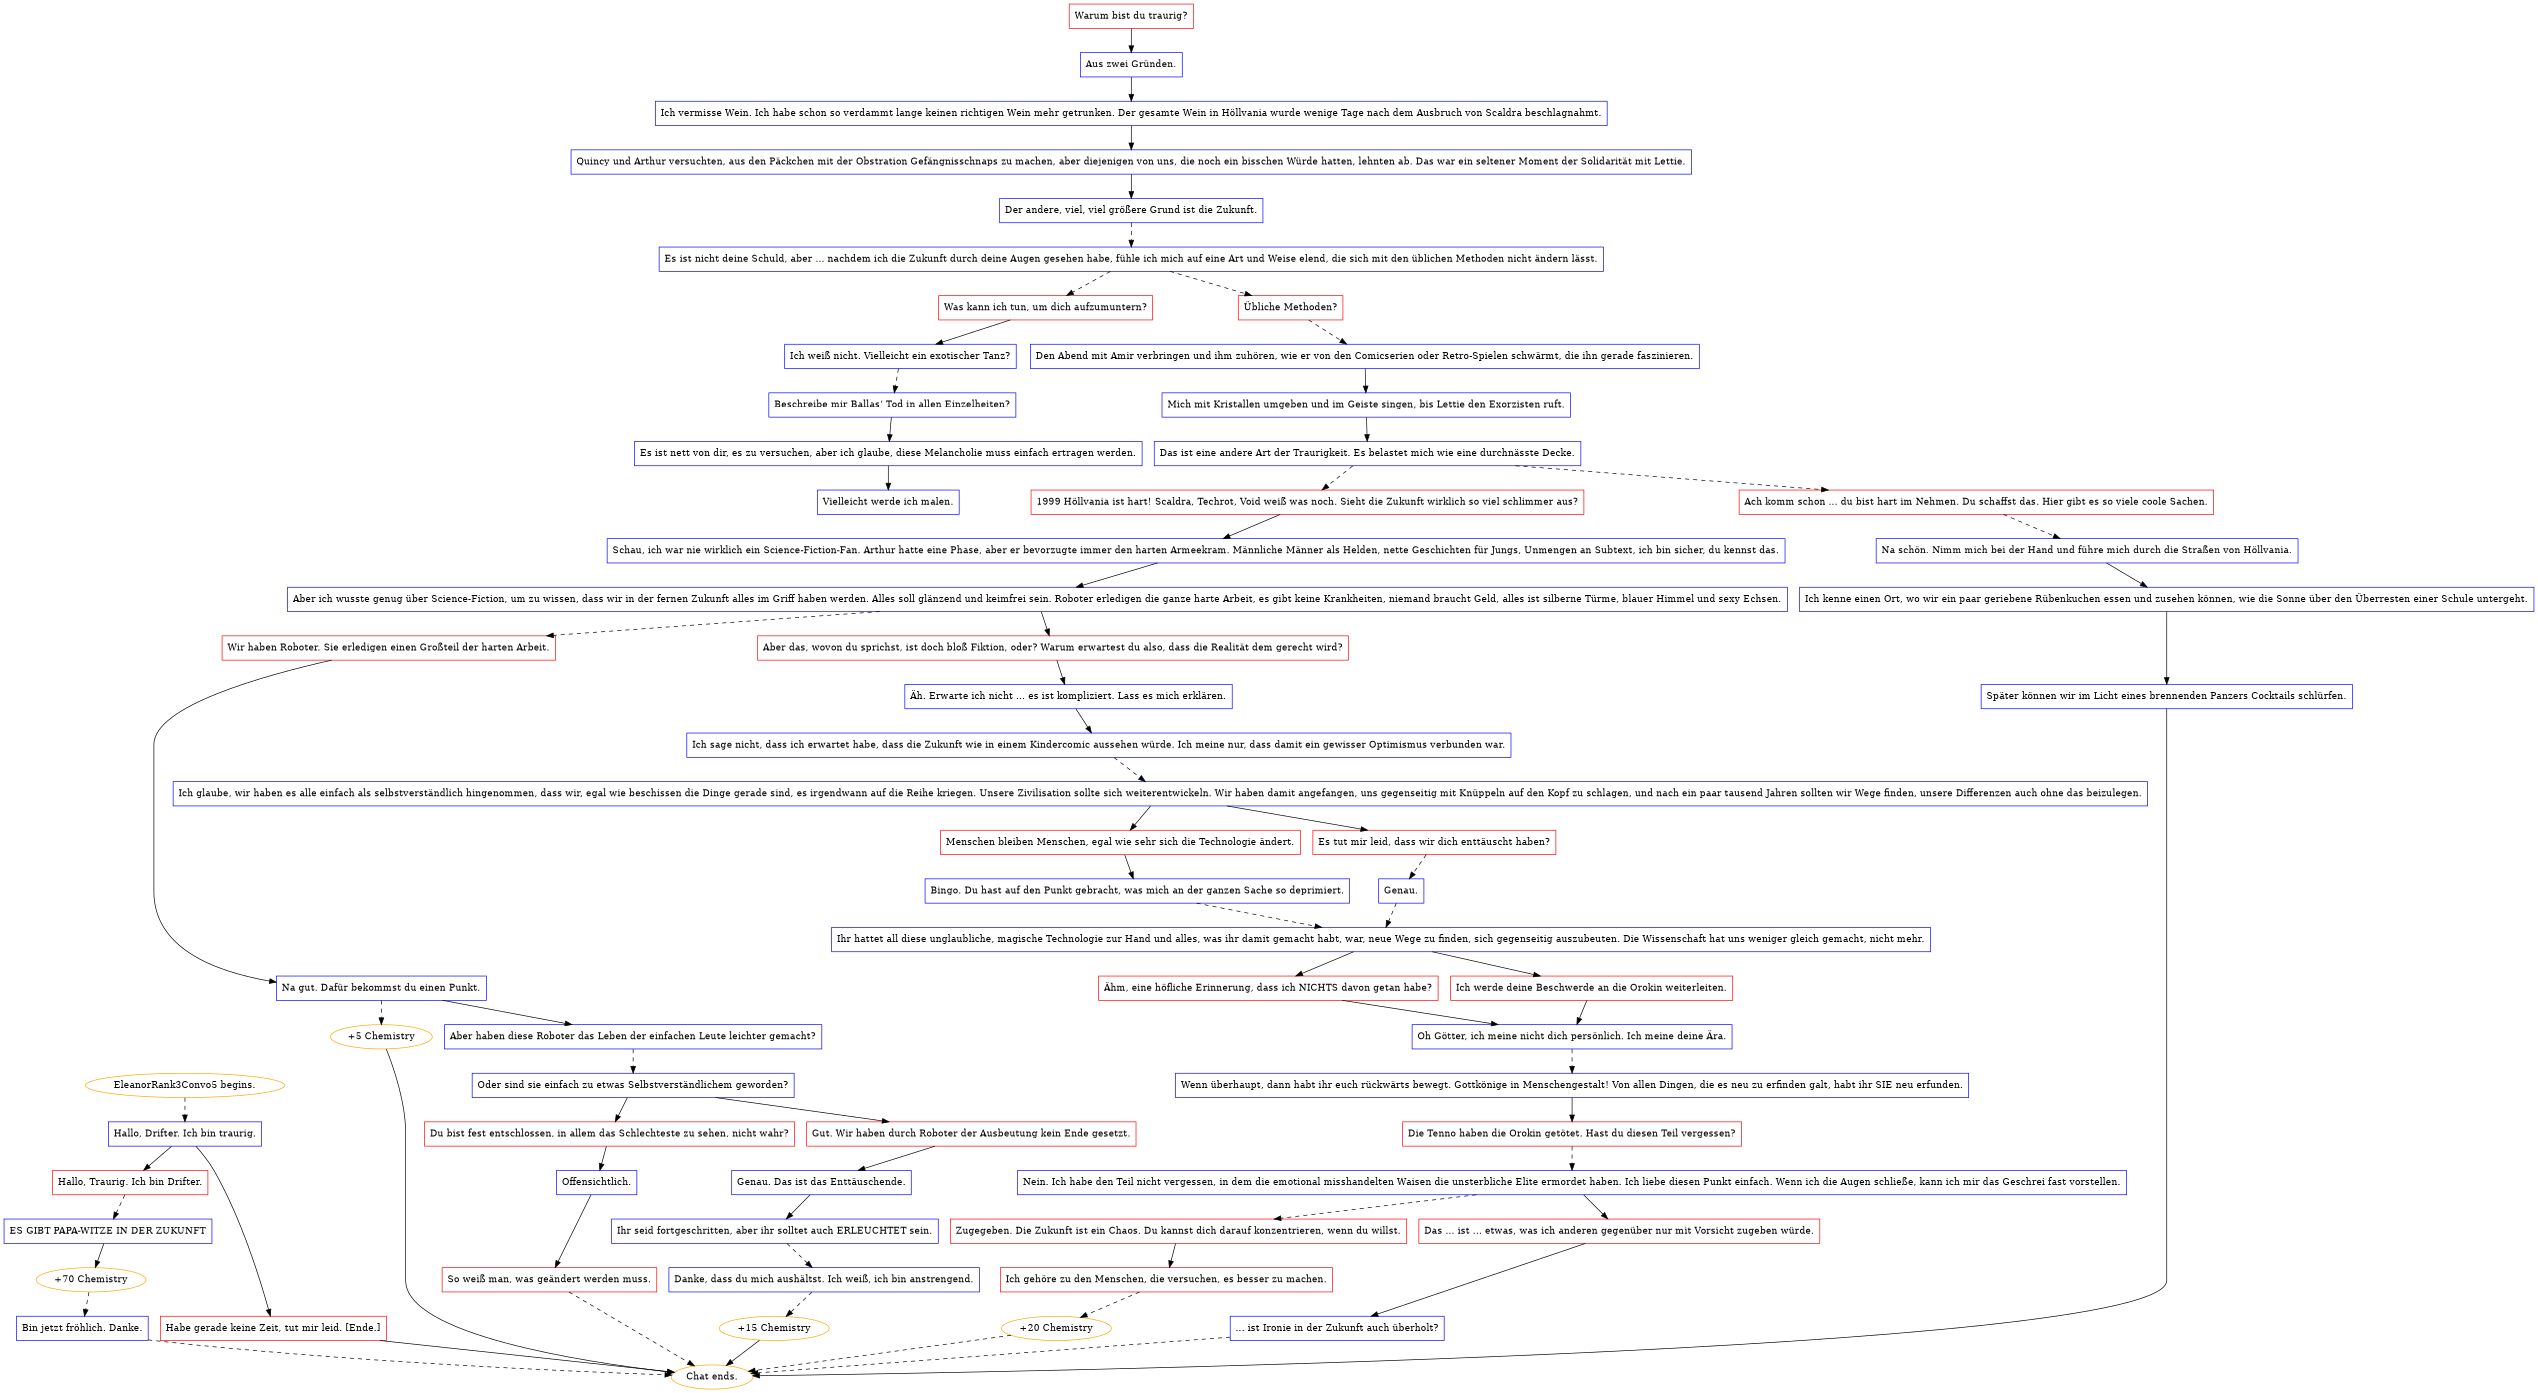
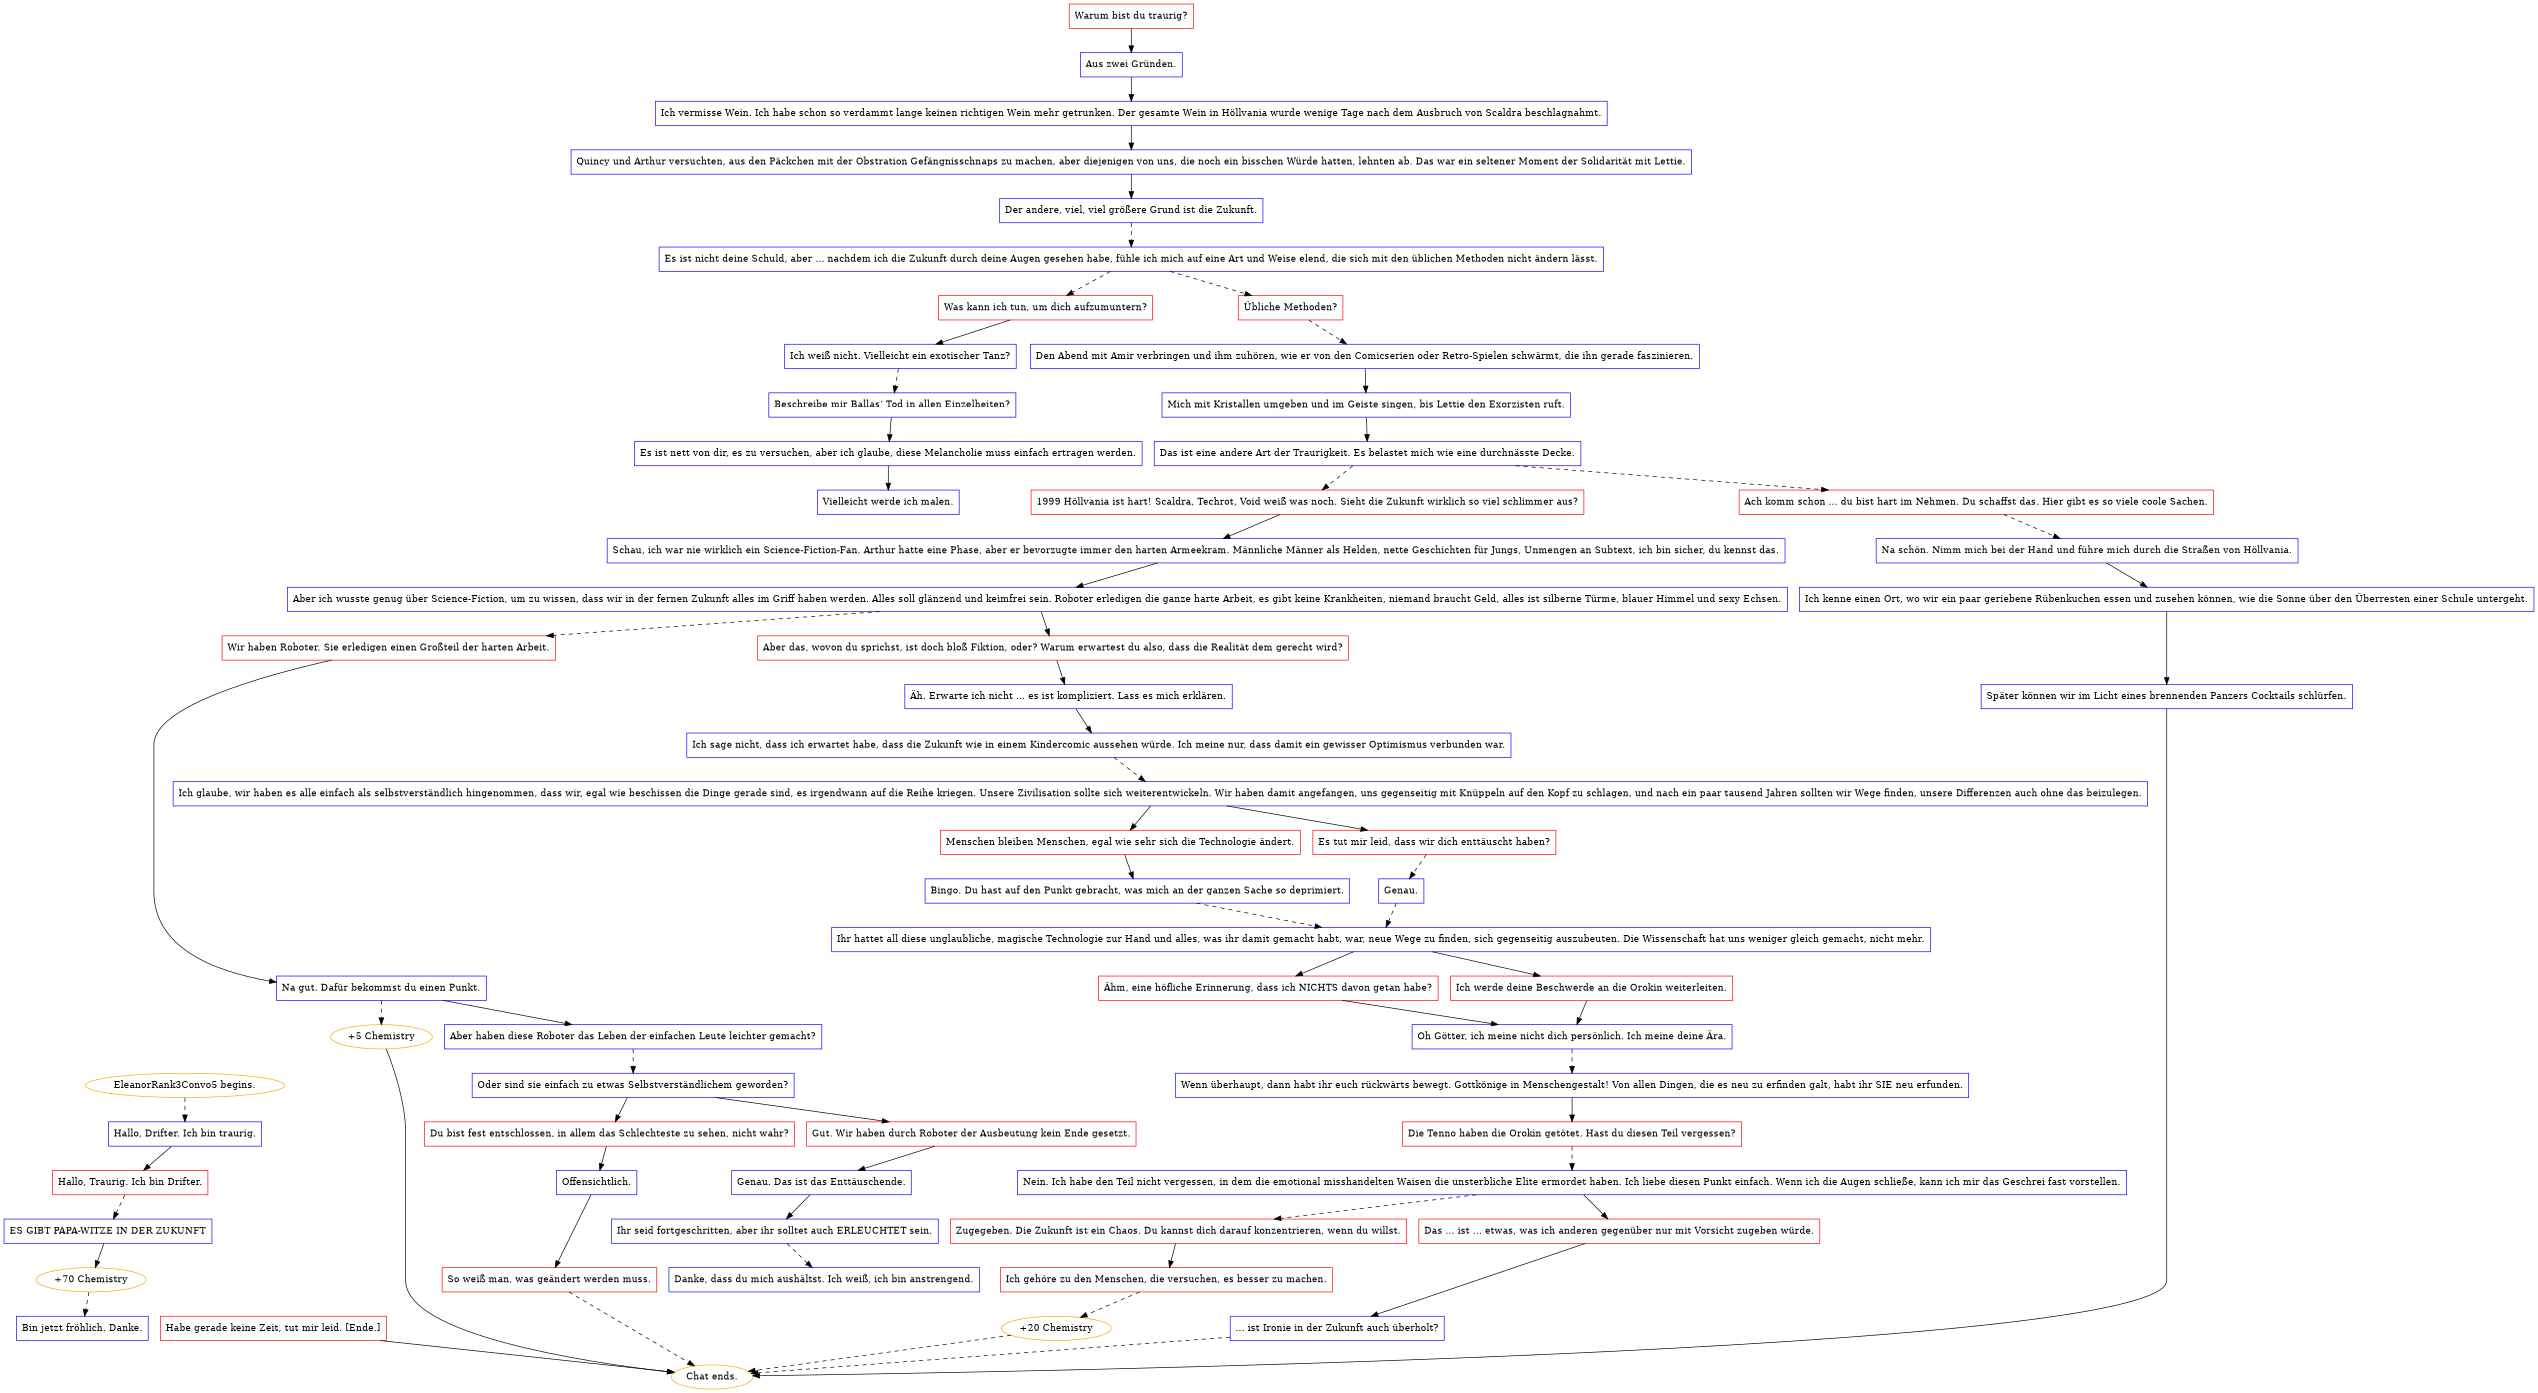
edge "Hallo, Drifter. Ich bin traurig." -> "Habe gerade keine Zeit, tut mir leid. [Ende.]": removed
node "+15 Chemistry": removed
edge "Bin jetzt fröhlich. Danke." -> "Chat ends.": removed
